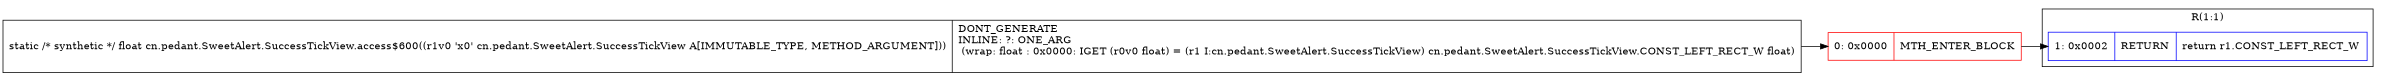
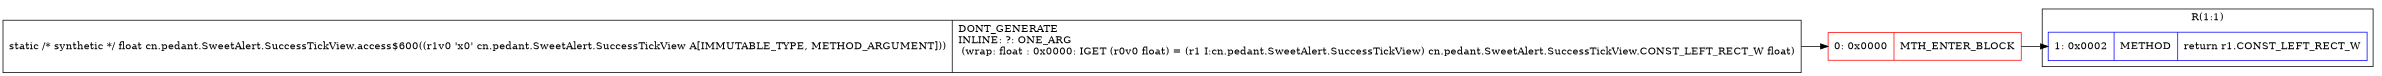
node "1: 0x0002": text "RETURN" -> "METHOD"
